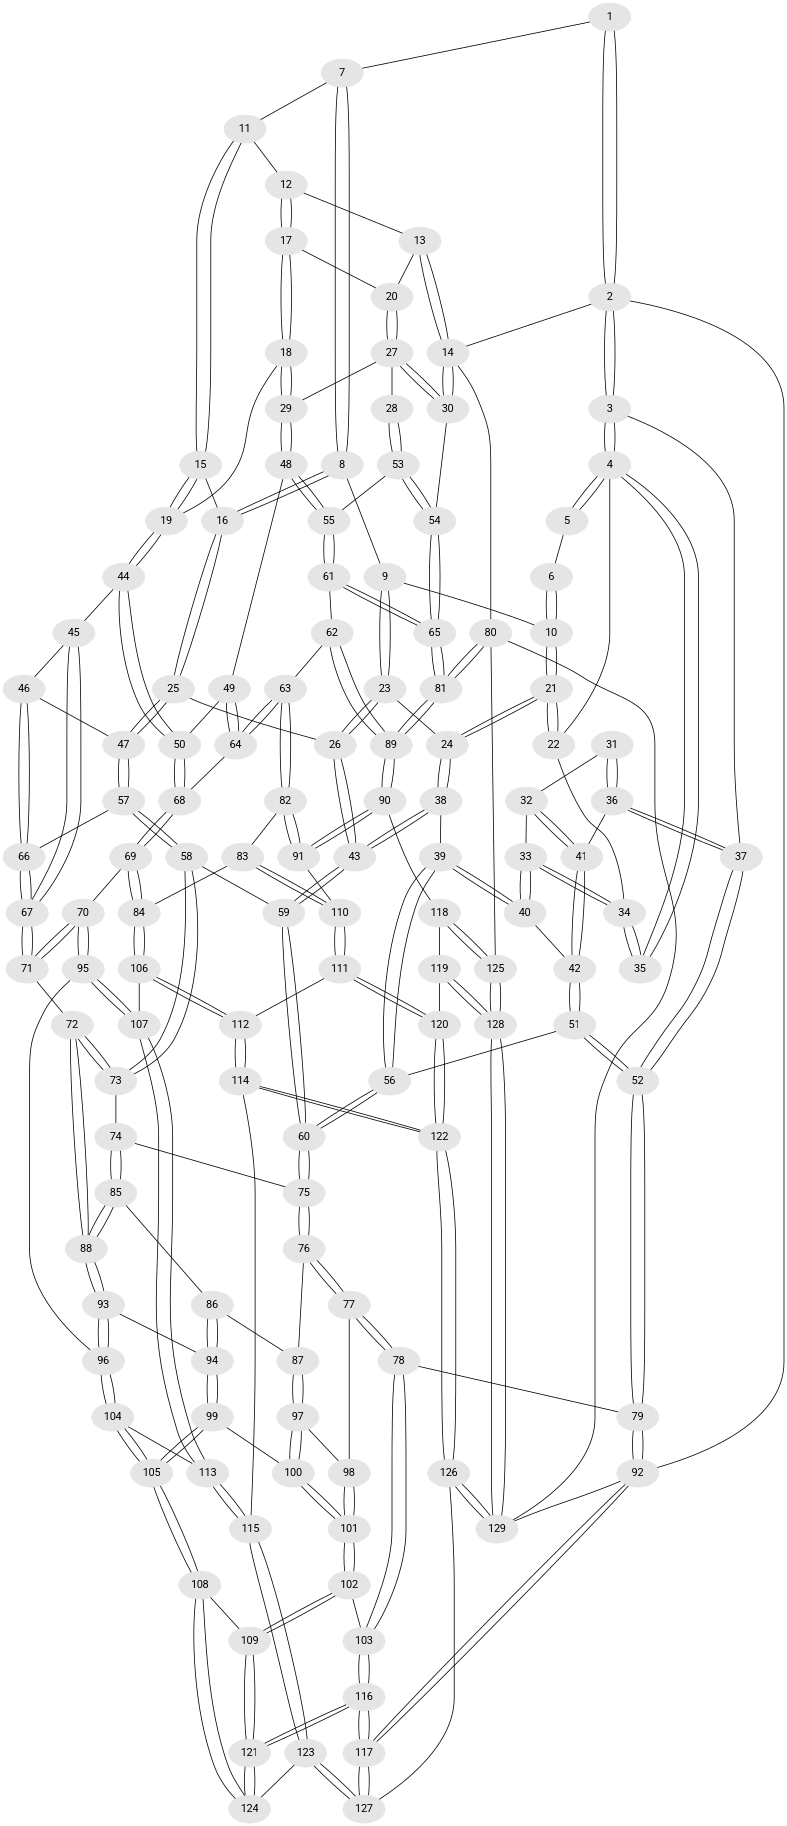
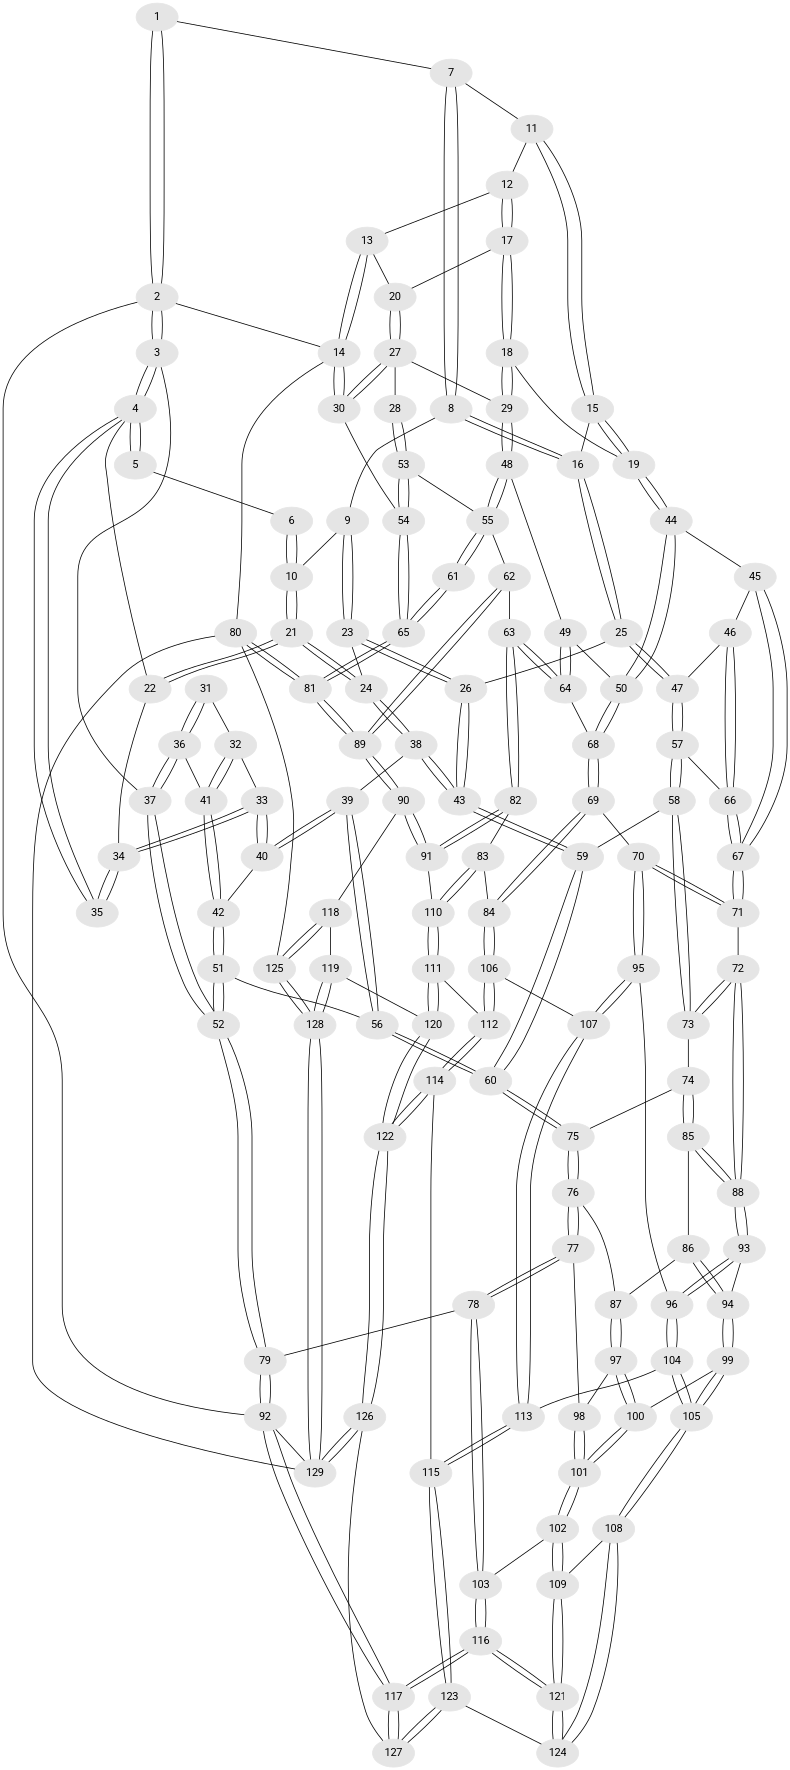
edge "61" -- "62": now "55" -- "62"
